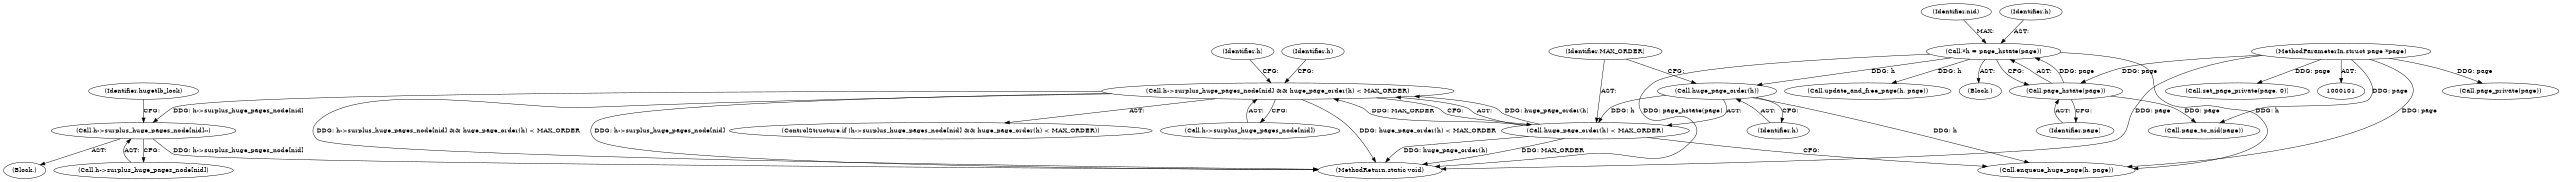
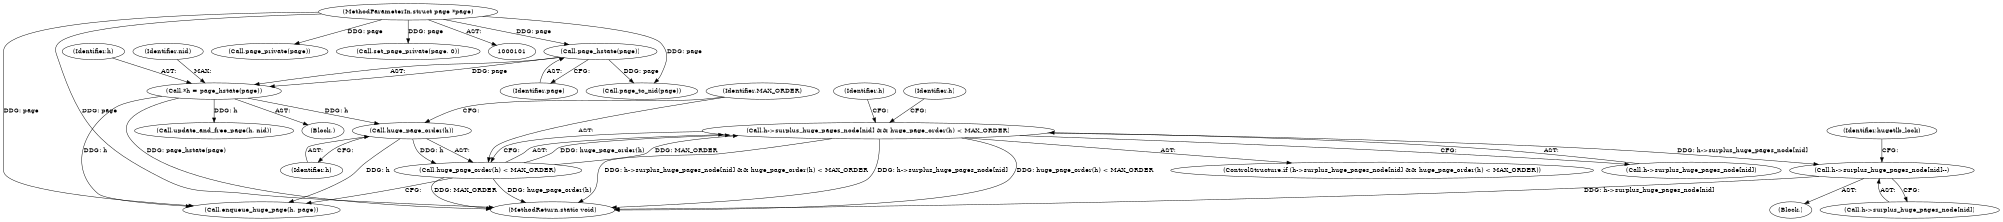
edge "(Call,*h = page_hstate(page))" -> "(Call,page_hstate(page))": removed, label "CFG:"
node "(Call,update_and_free_page(h, page))": label "(Call,update_and_free_page(h, page))" -> "(Call,update_and_free_page(h, nid))"
